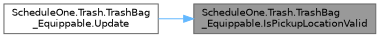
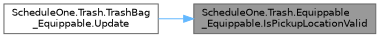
node "ScheduleOne.Trash.TrashBag _Equippable.IsPickupLocationValid": label "ScheduleOne.Trash.TrashBag _Equippable.IsPickupLocationValid" -> "ScheduleOne.Trash.Equippable _Equippable.IsPickupLocationValid"
